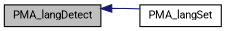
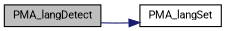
edge "PMA_langSet" -> "PMA_langDetect": reversed
